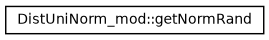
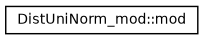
node "DistUniNorm_mod::getNormRand": label "DistUniNorm_mod::getNormRand" -> "DistUniNorm_mod::mod"
